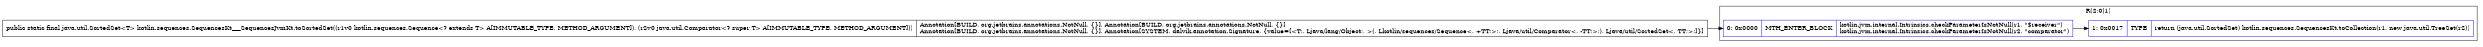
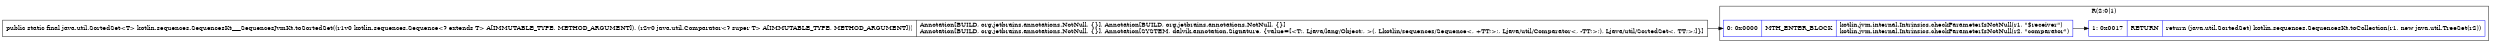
node "1: 0x0017": text "TYPE" -> "RETURN"
